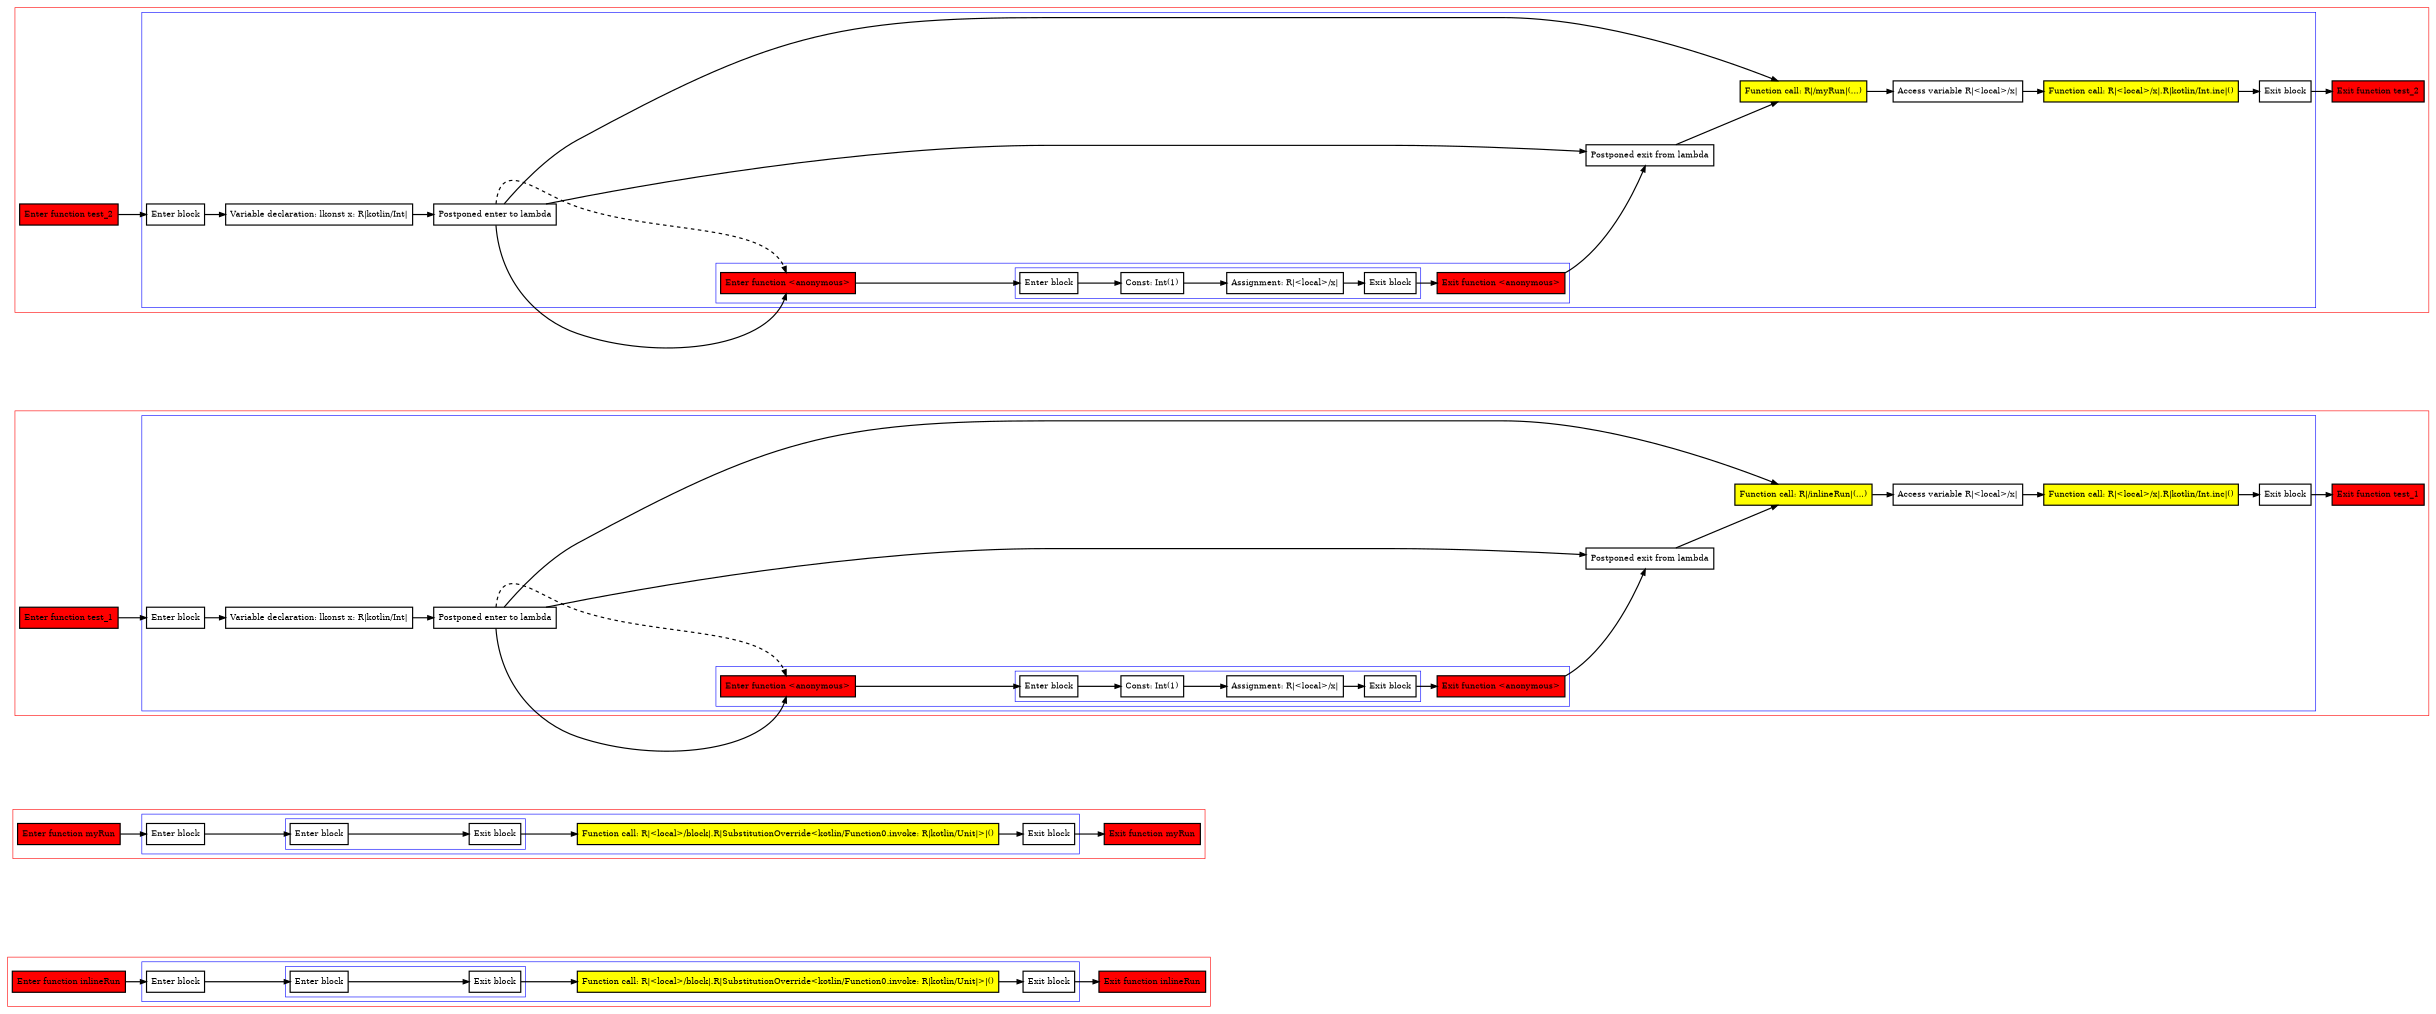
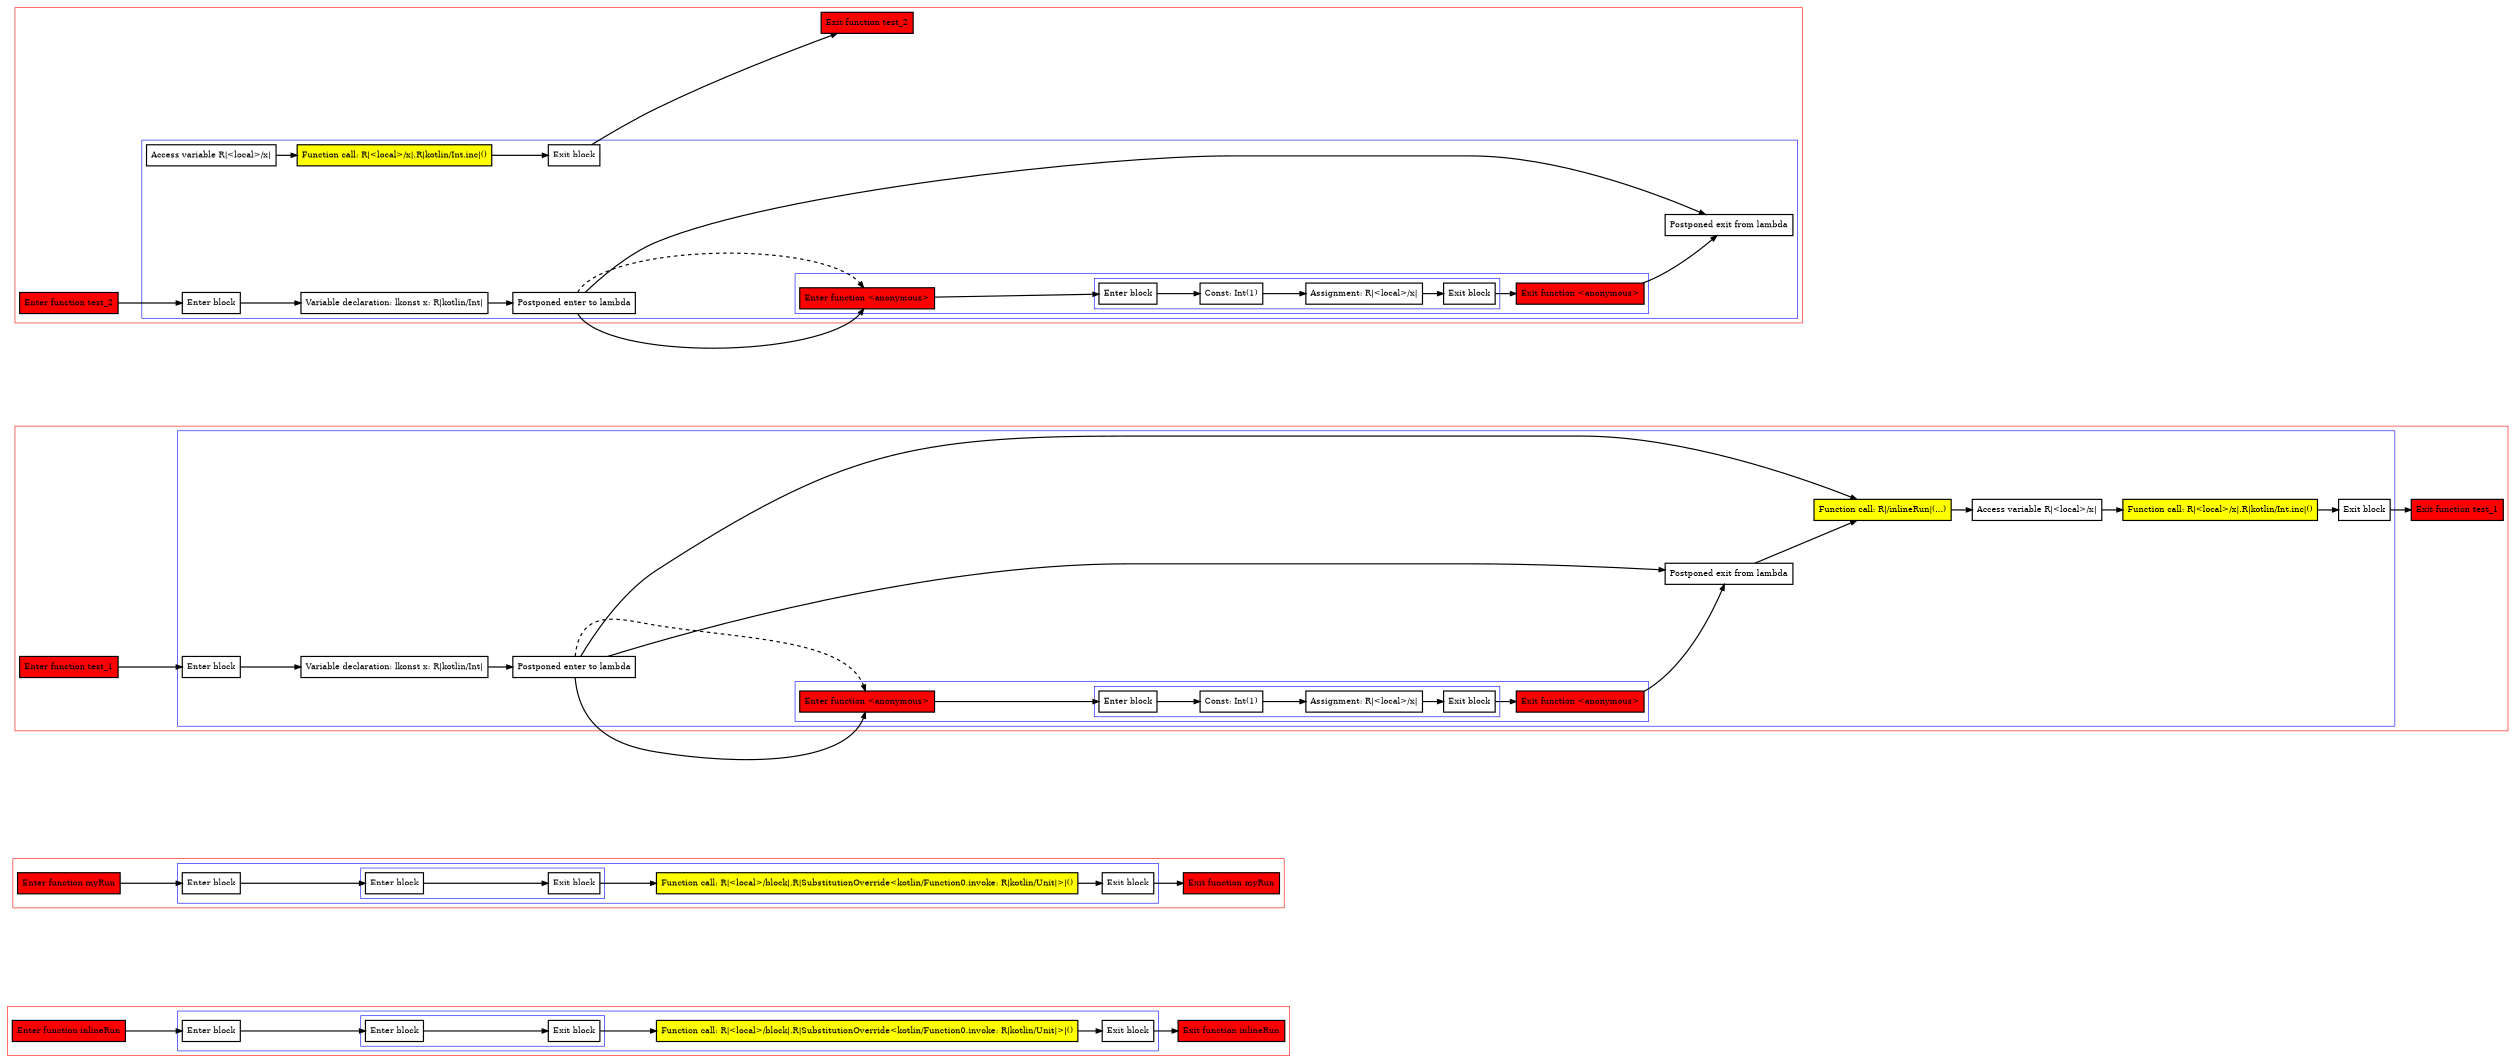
node "Function call: R|/myRun|(...)": removed
